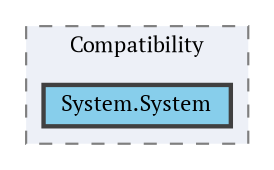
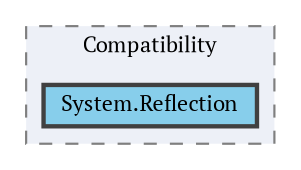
node "System.System": label "System.System" -> "System.Reflection"
